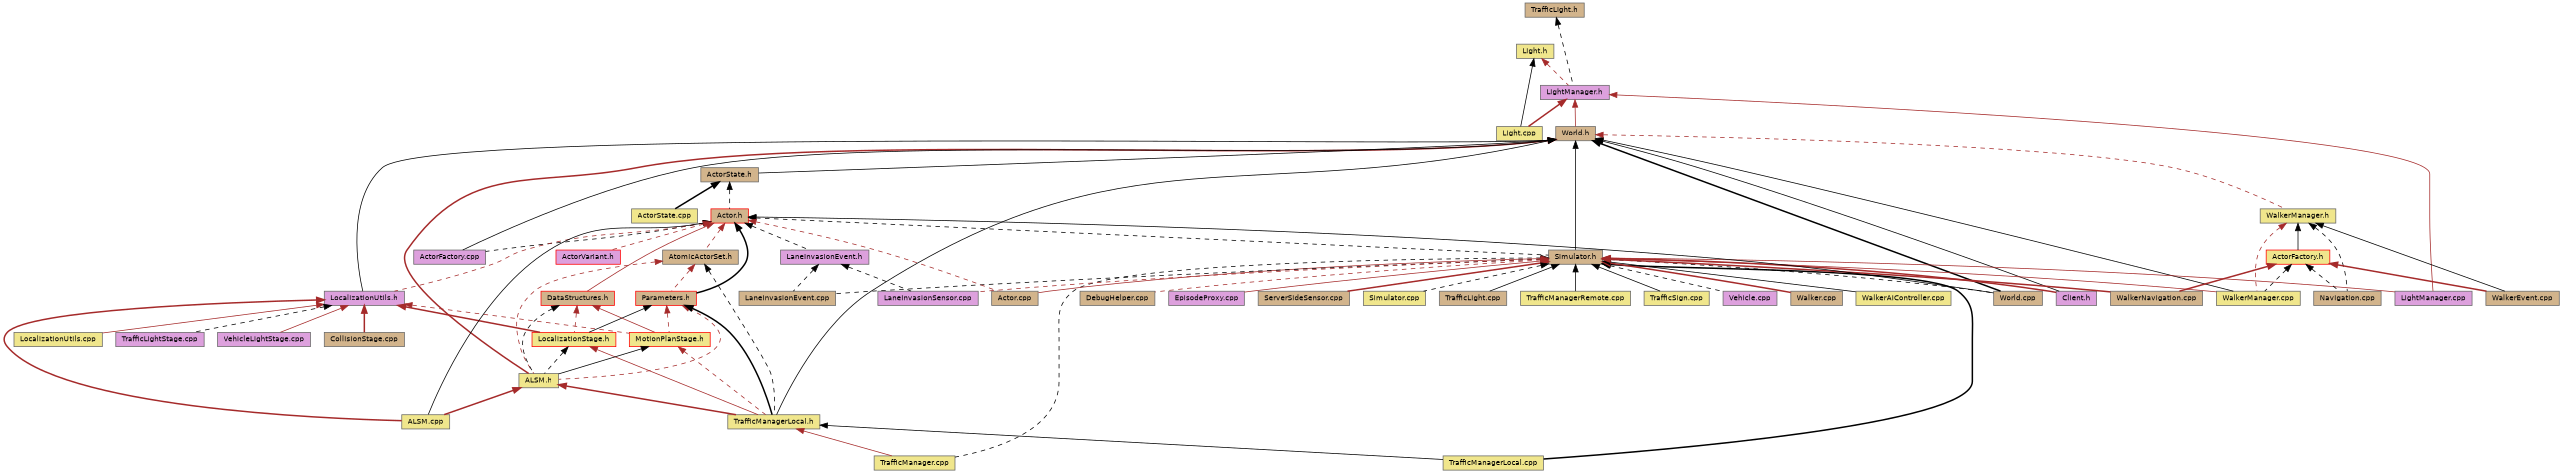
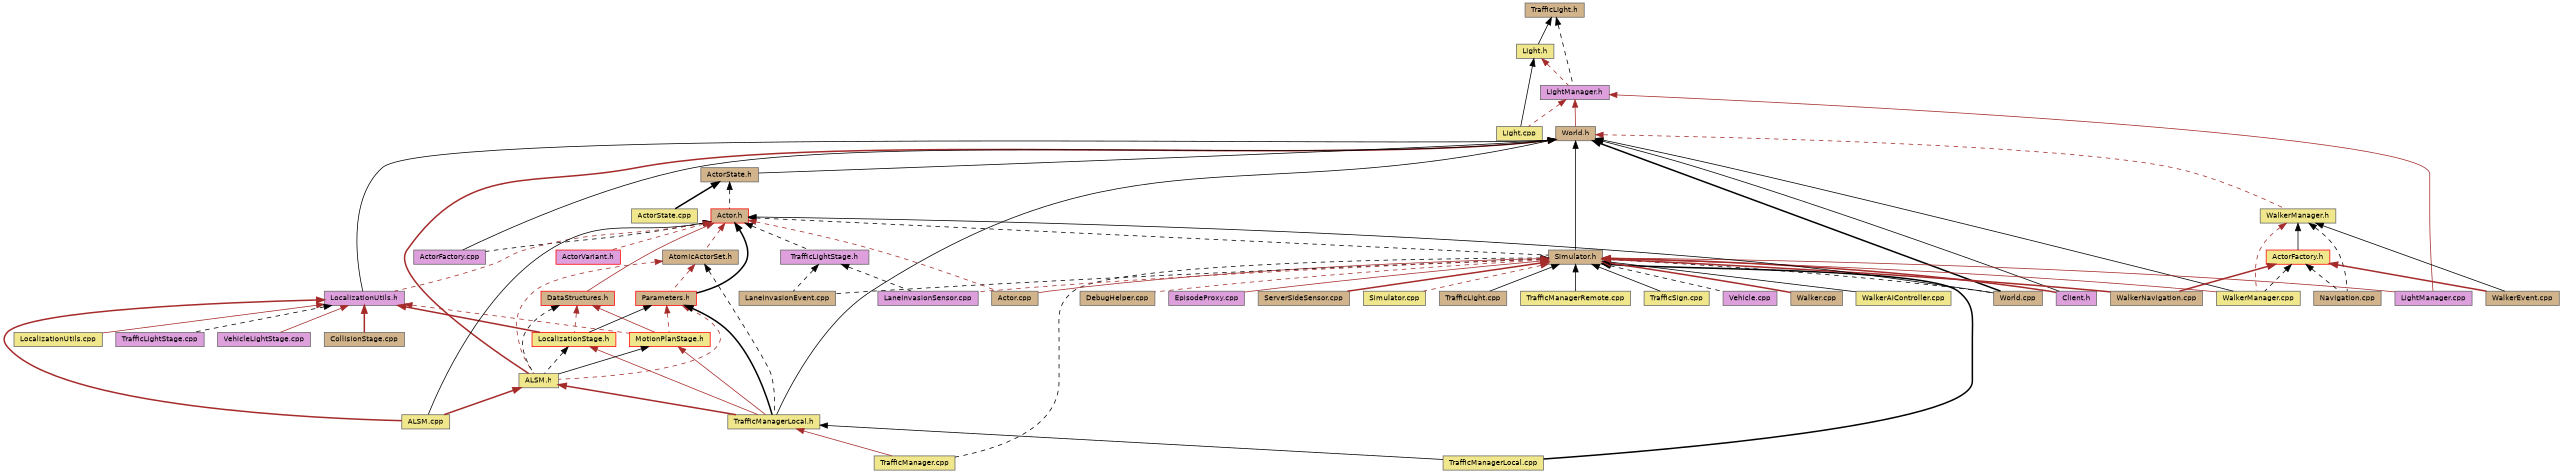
edge "Light.h" -> "TrafficLight.h": added
edge "Light.cpp" -> "LightManager.h": style bold -> dashed
node "LaneInvasionEvent.h": label "LaneInvasionEvent.h" -> "TrafficLightStage.h"
edge "Simulator.cpp" -> "Simulator.h": color black -> brown
edge "TrafficManagerLocal.h" -> "MotionPlanStage.h": style dashed -> solid
